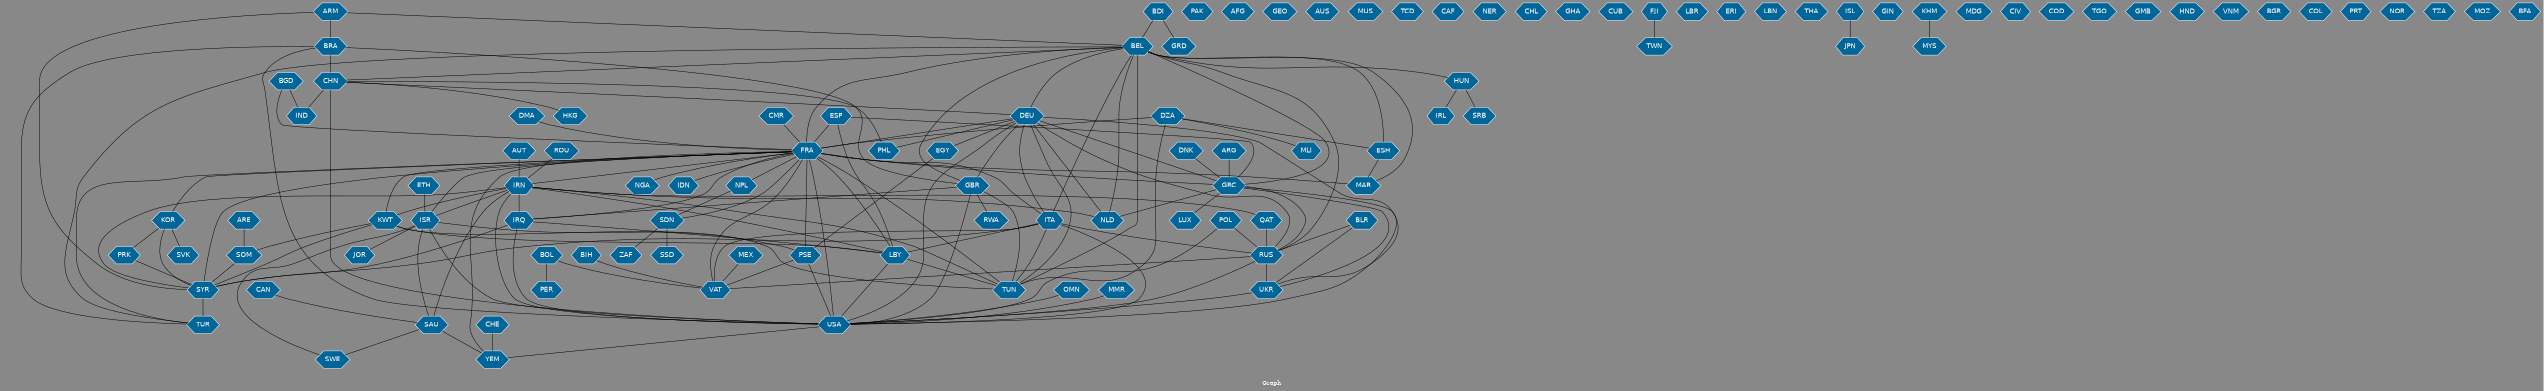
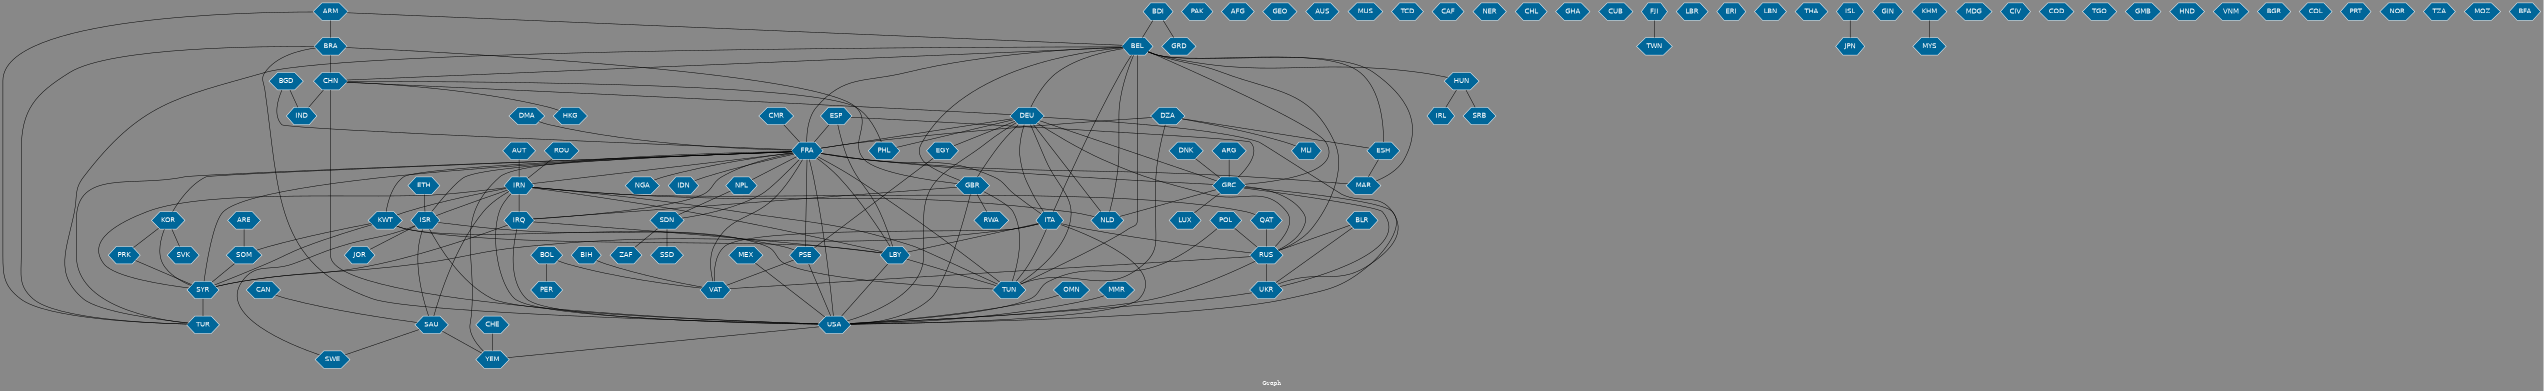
edge "ARM" -- "SYR": now "ARM" -- "TUR"
edge "MEX" -- "VAT": now "MEX" -- "USA"
